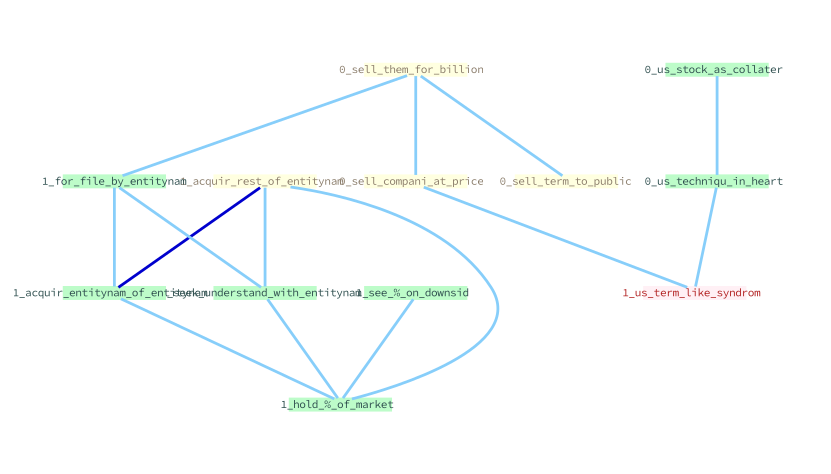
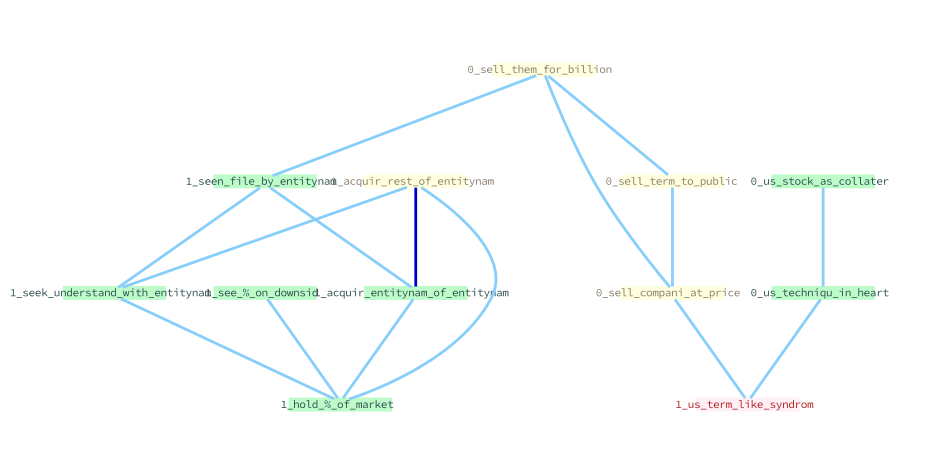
node "1_for_file_by_entitynam": label "1_for_file_by_entitynam" -> "1_seen_file_by_entitynam"
edge "0_sell_term_to_public" -- "0_sell_compani_at_price": added
